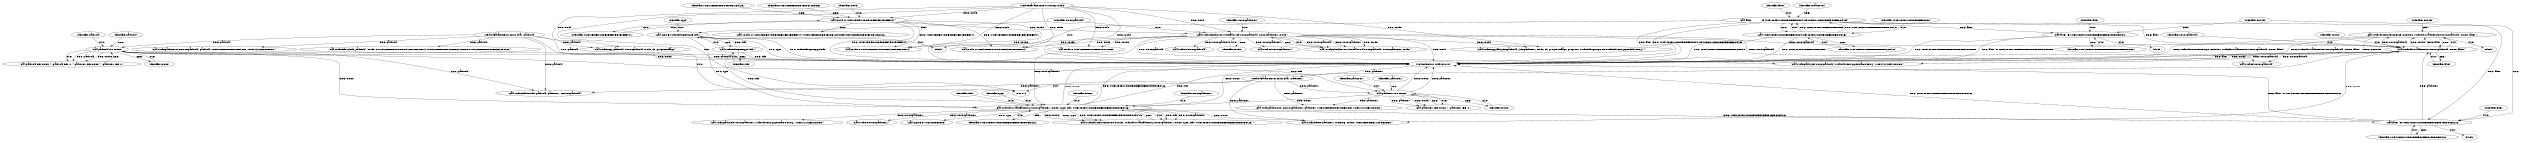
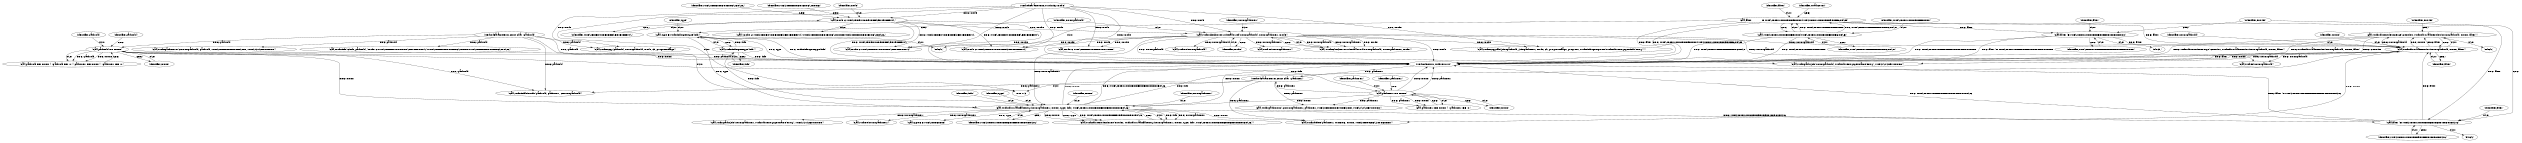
edge "(Call,filter |= M_FS_DIR_WALK_FILTER_READ_INFO_FULL)" -> "(Call,M_fs_dir_walk_entries(norm_path_old, NULL, filter))": added, label "DDG: filter"
edge "(Call,filter |= M_FS_DIR_WALK_FILTER_READ_INFO_BASIC)" -> "(Call,M_fs_dir_walk_entries(norm_path_old, NULL, filter))": label "DDG: path_new" -> "DDG: filter"
edge "(MethodParameterIn,const char *path_new)" -> "(Call,path_new == NULL)": reversed
